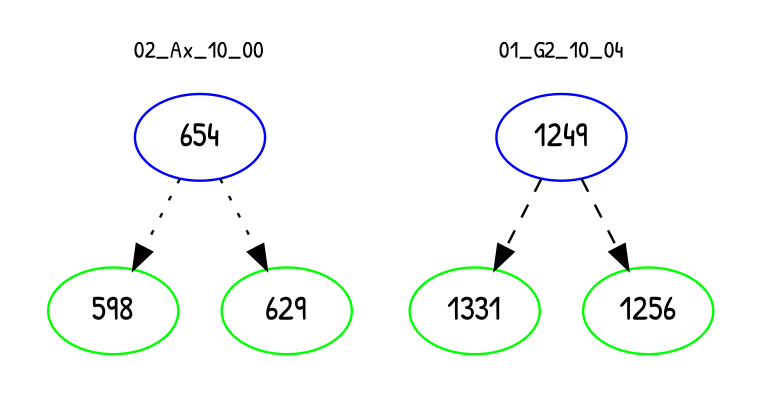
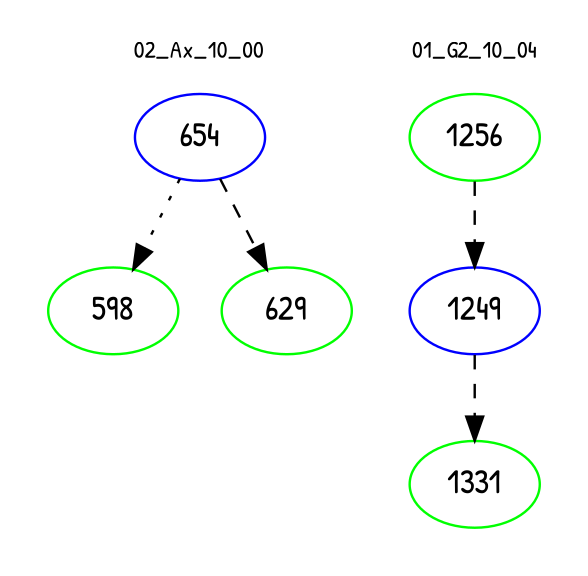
edge "654" -> "629": style dotted -> dashed
edge "1249" -> "1256": reversed
